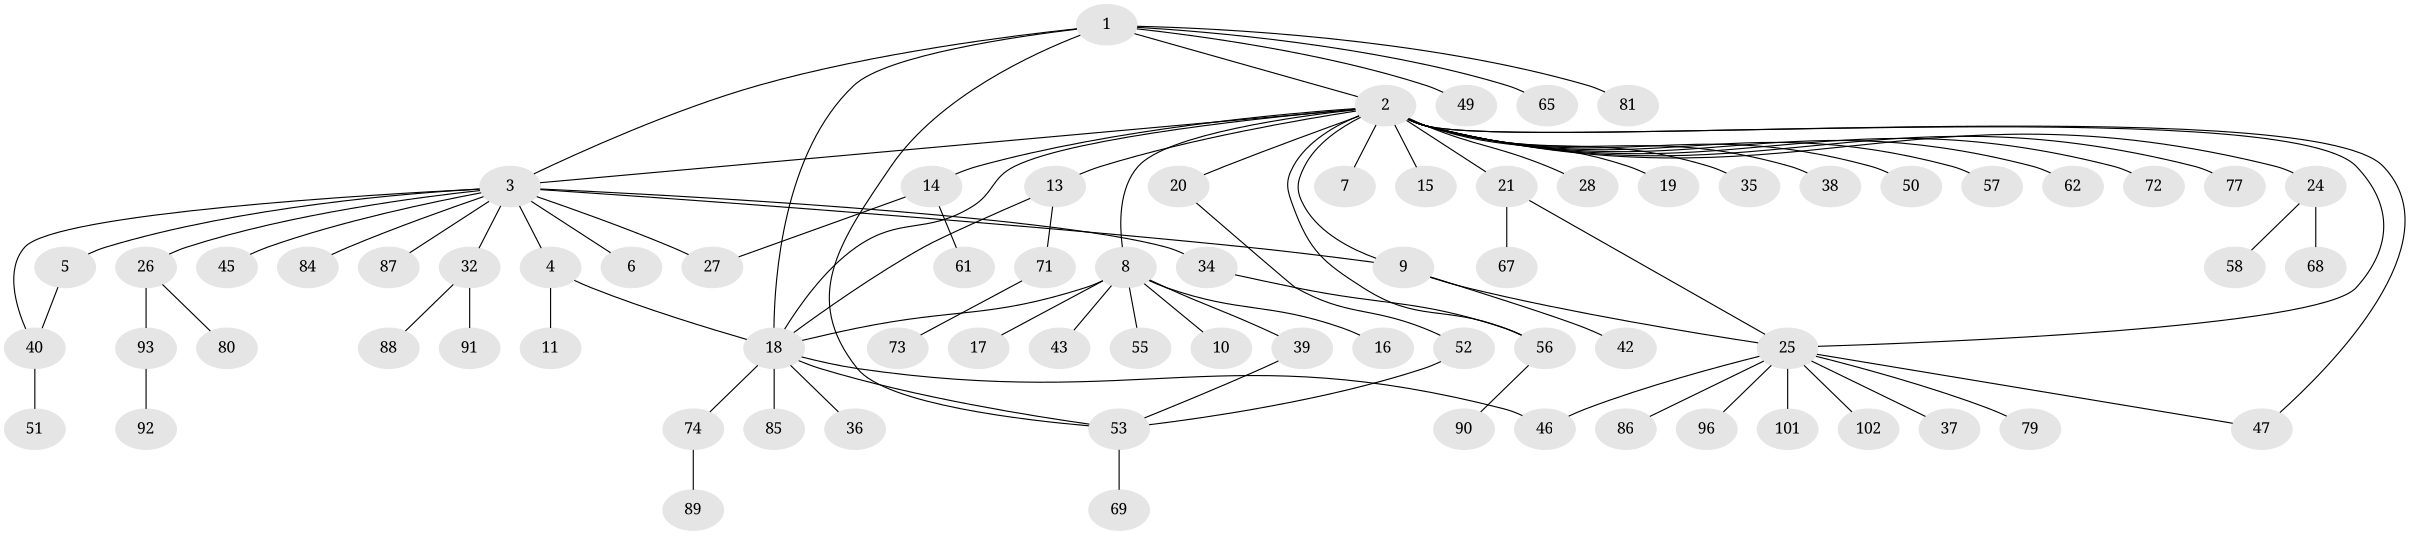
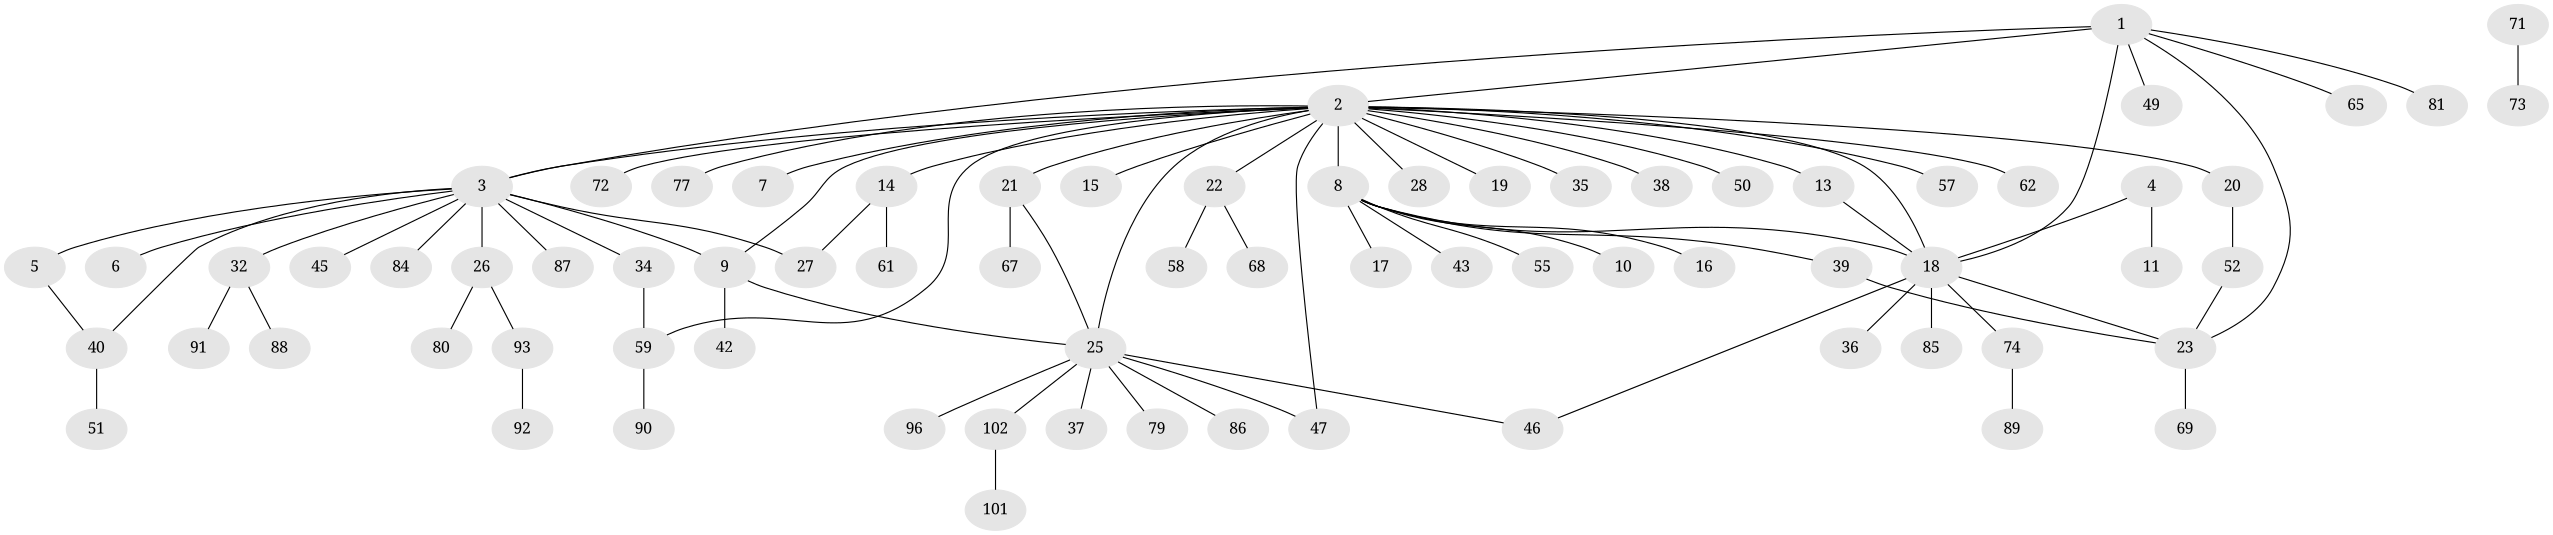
node "24": label "24" -> "22"
edge "13" -- "71": removed
edge "3" -- "4": removed
node "56": label "56" -> "59"
edge "25" -- "101": now "102" -- "101"
node "53": label "53" -> "23"
